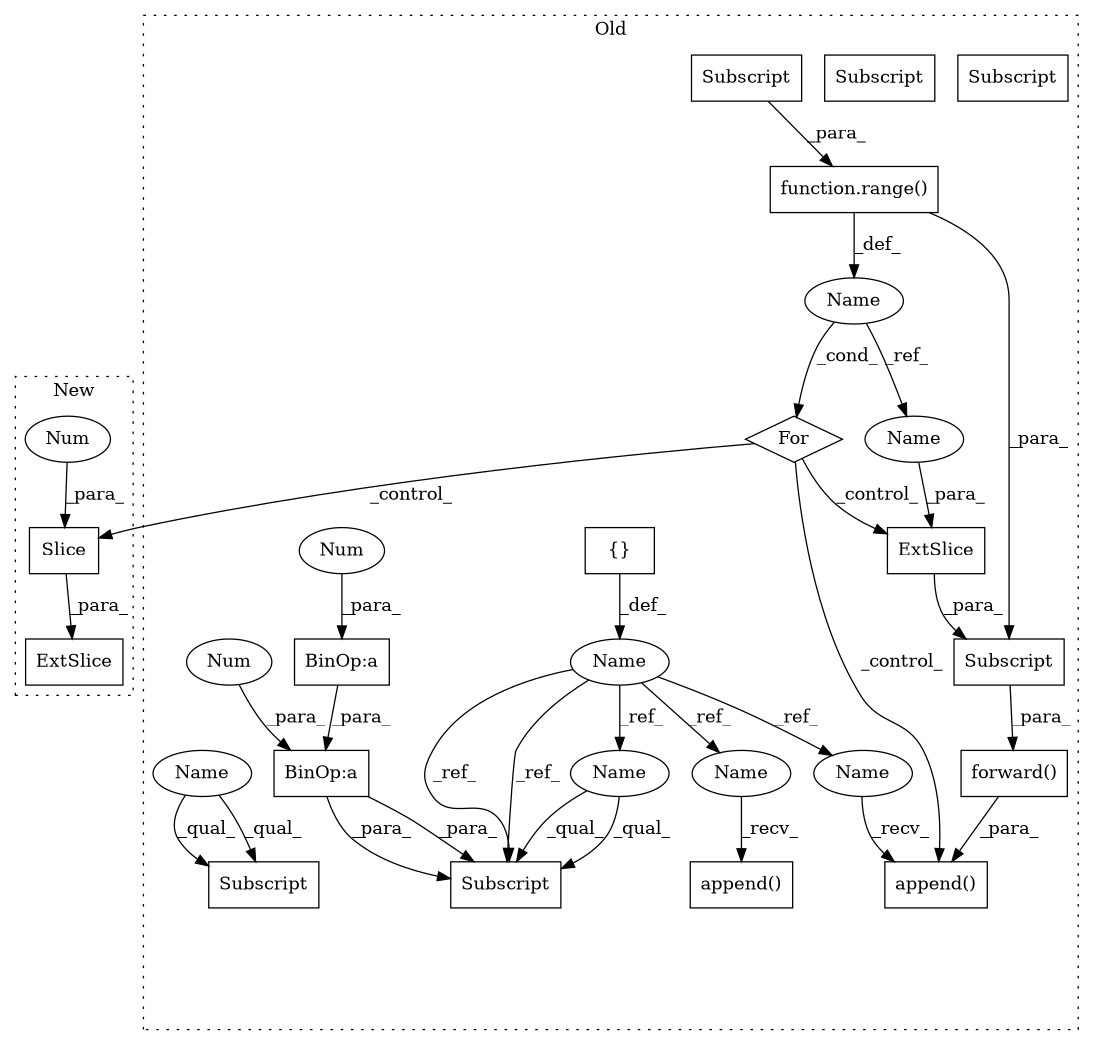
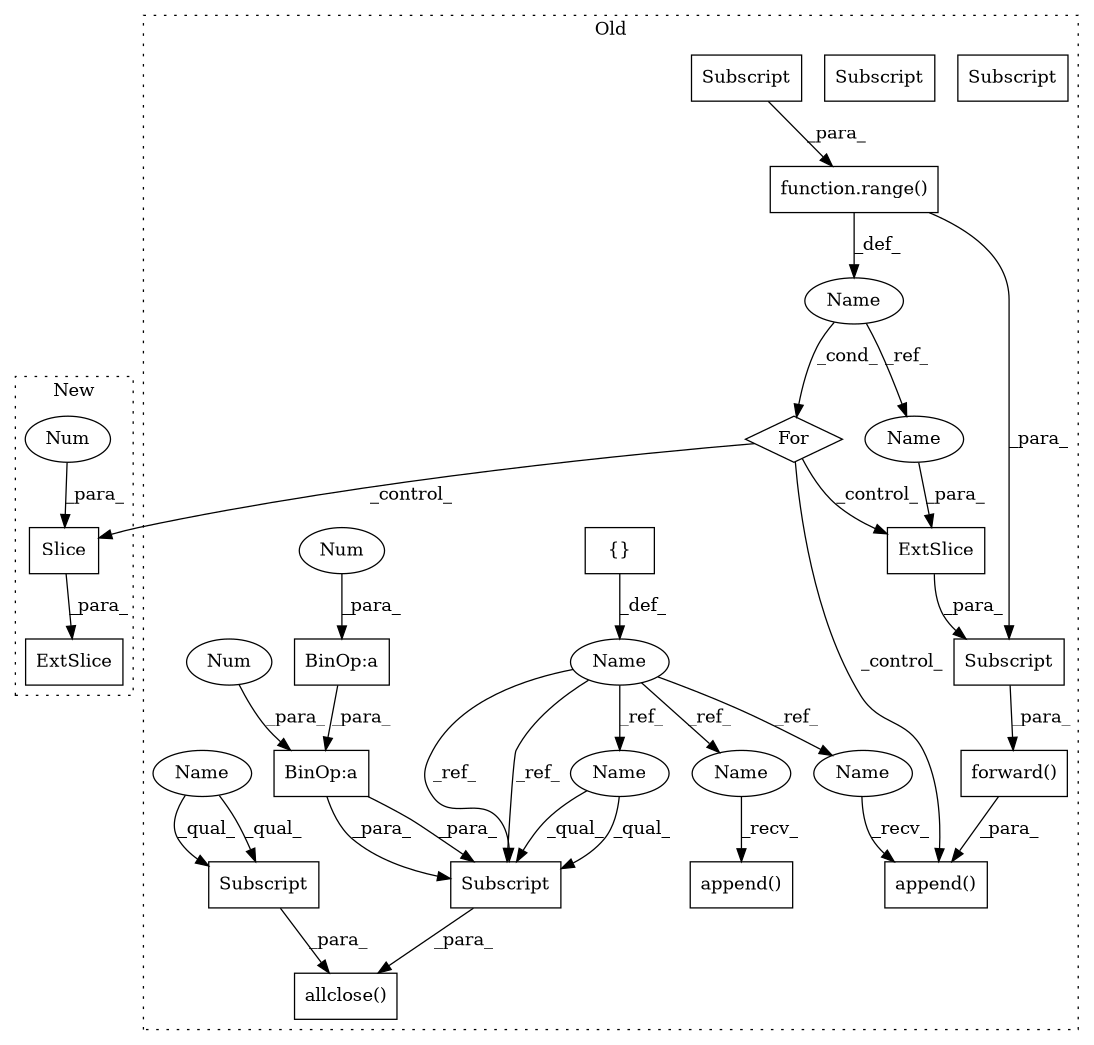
node "allclose()": added
